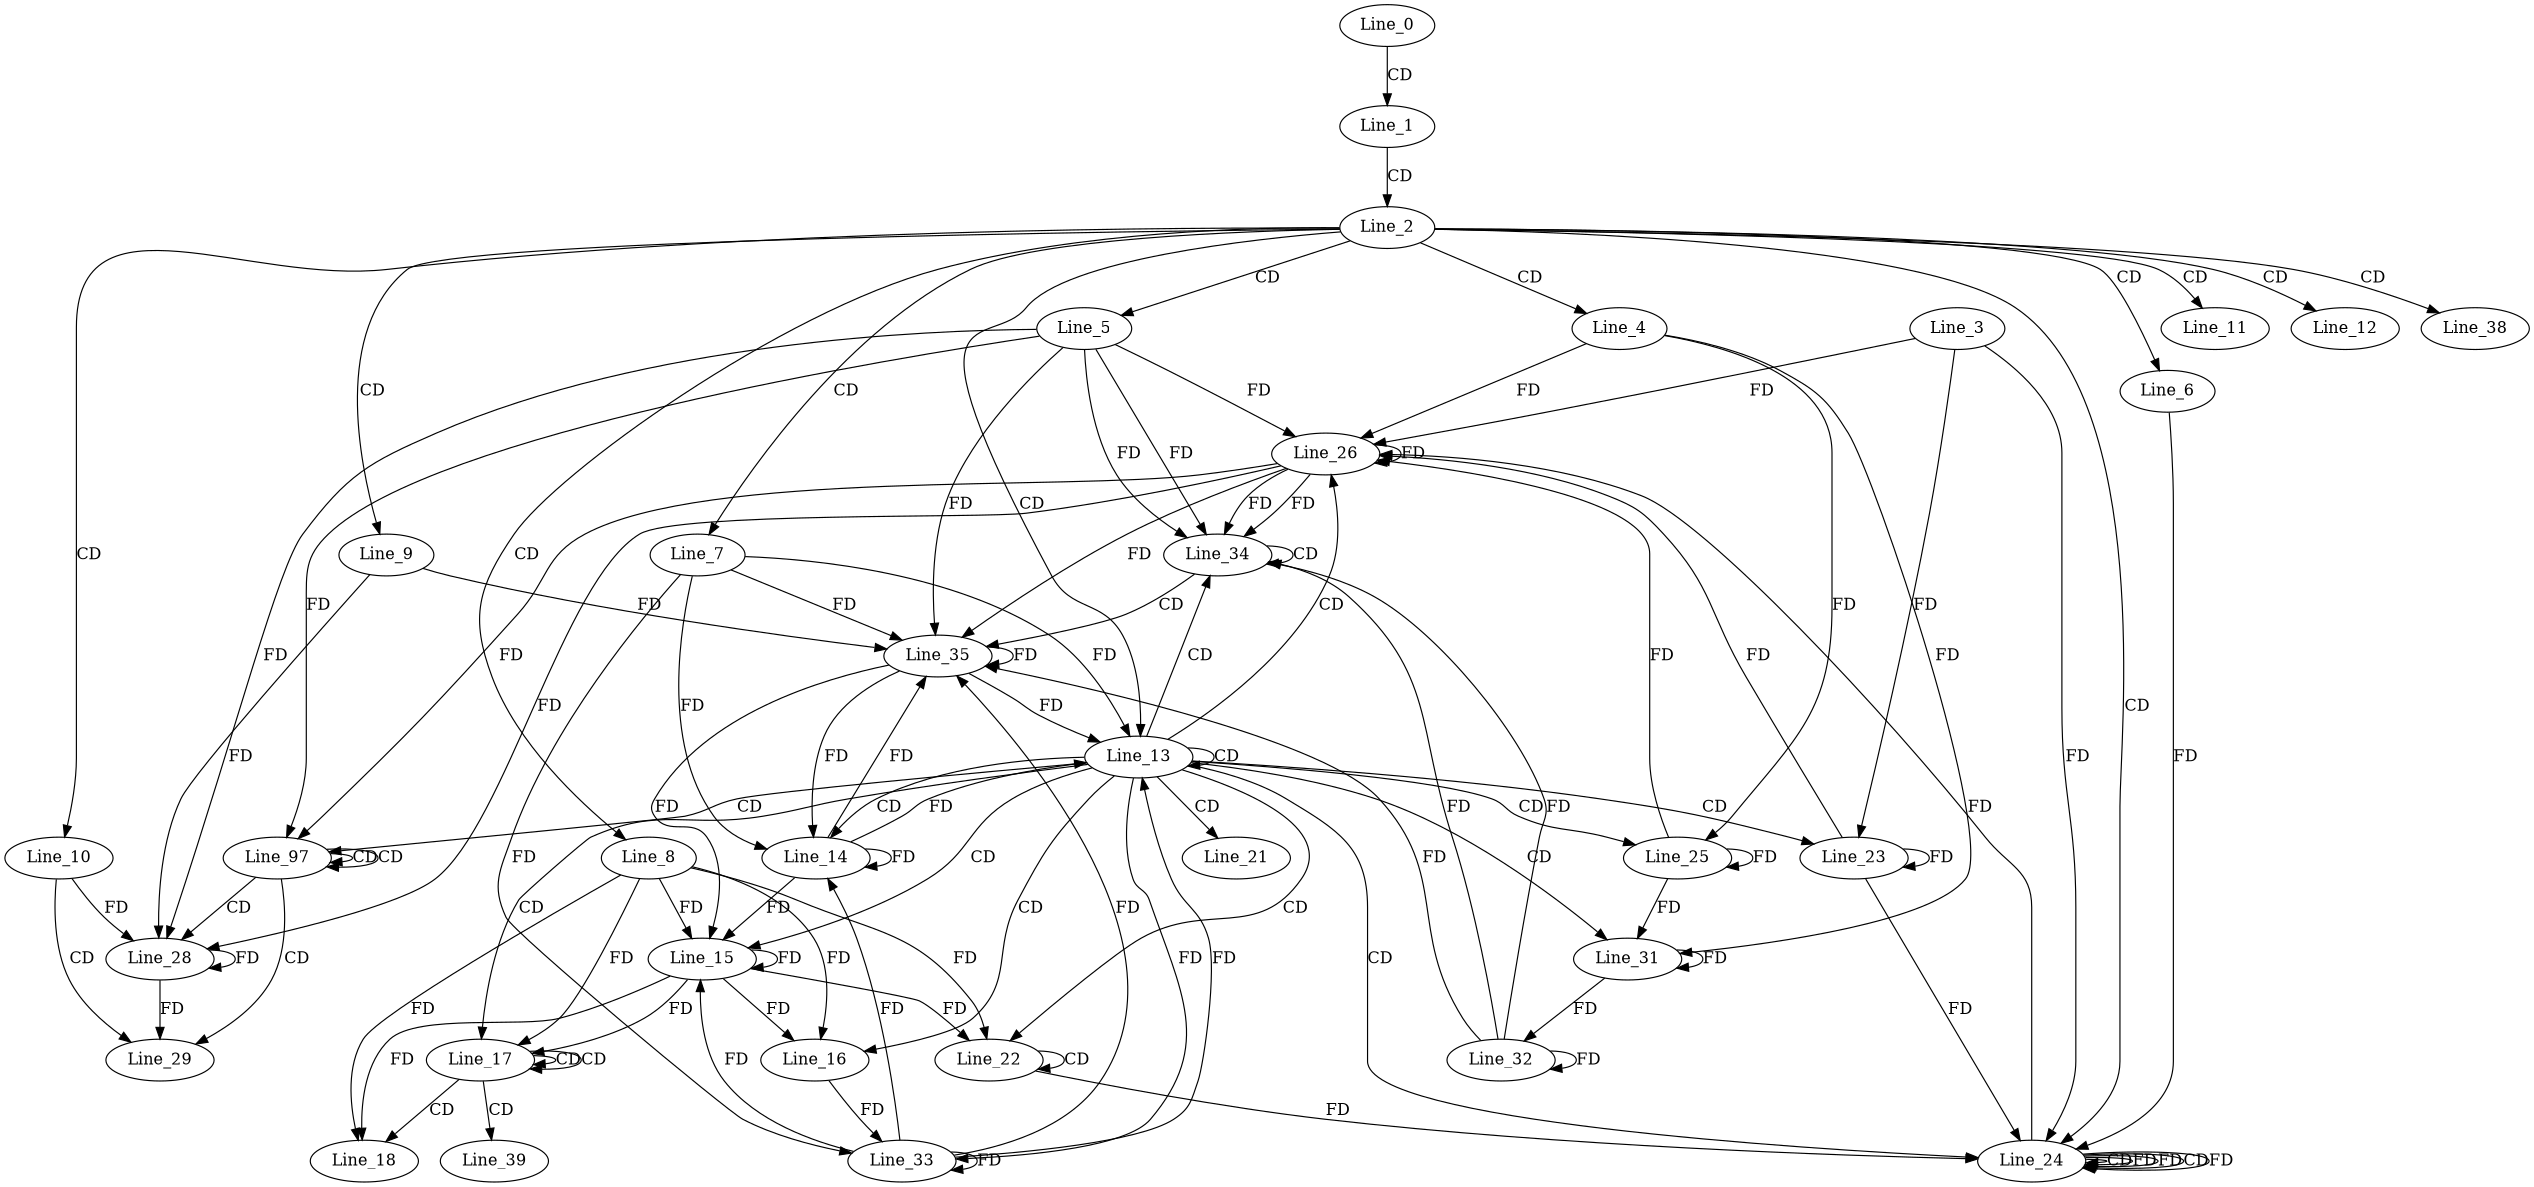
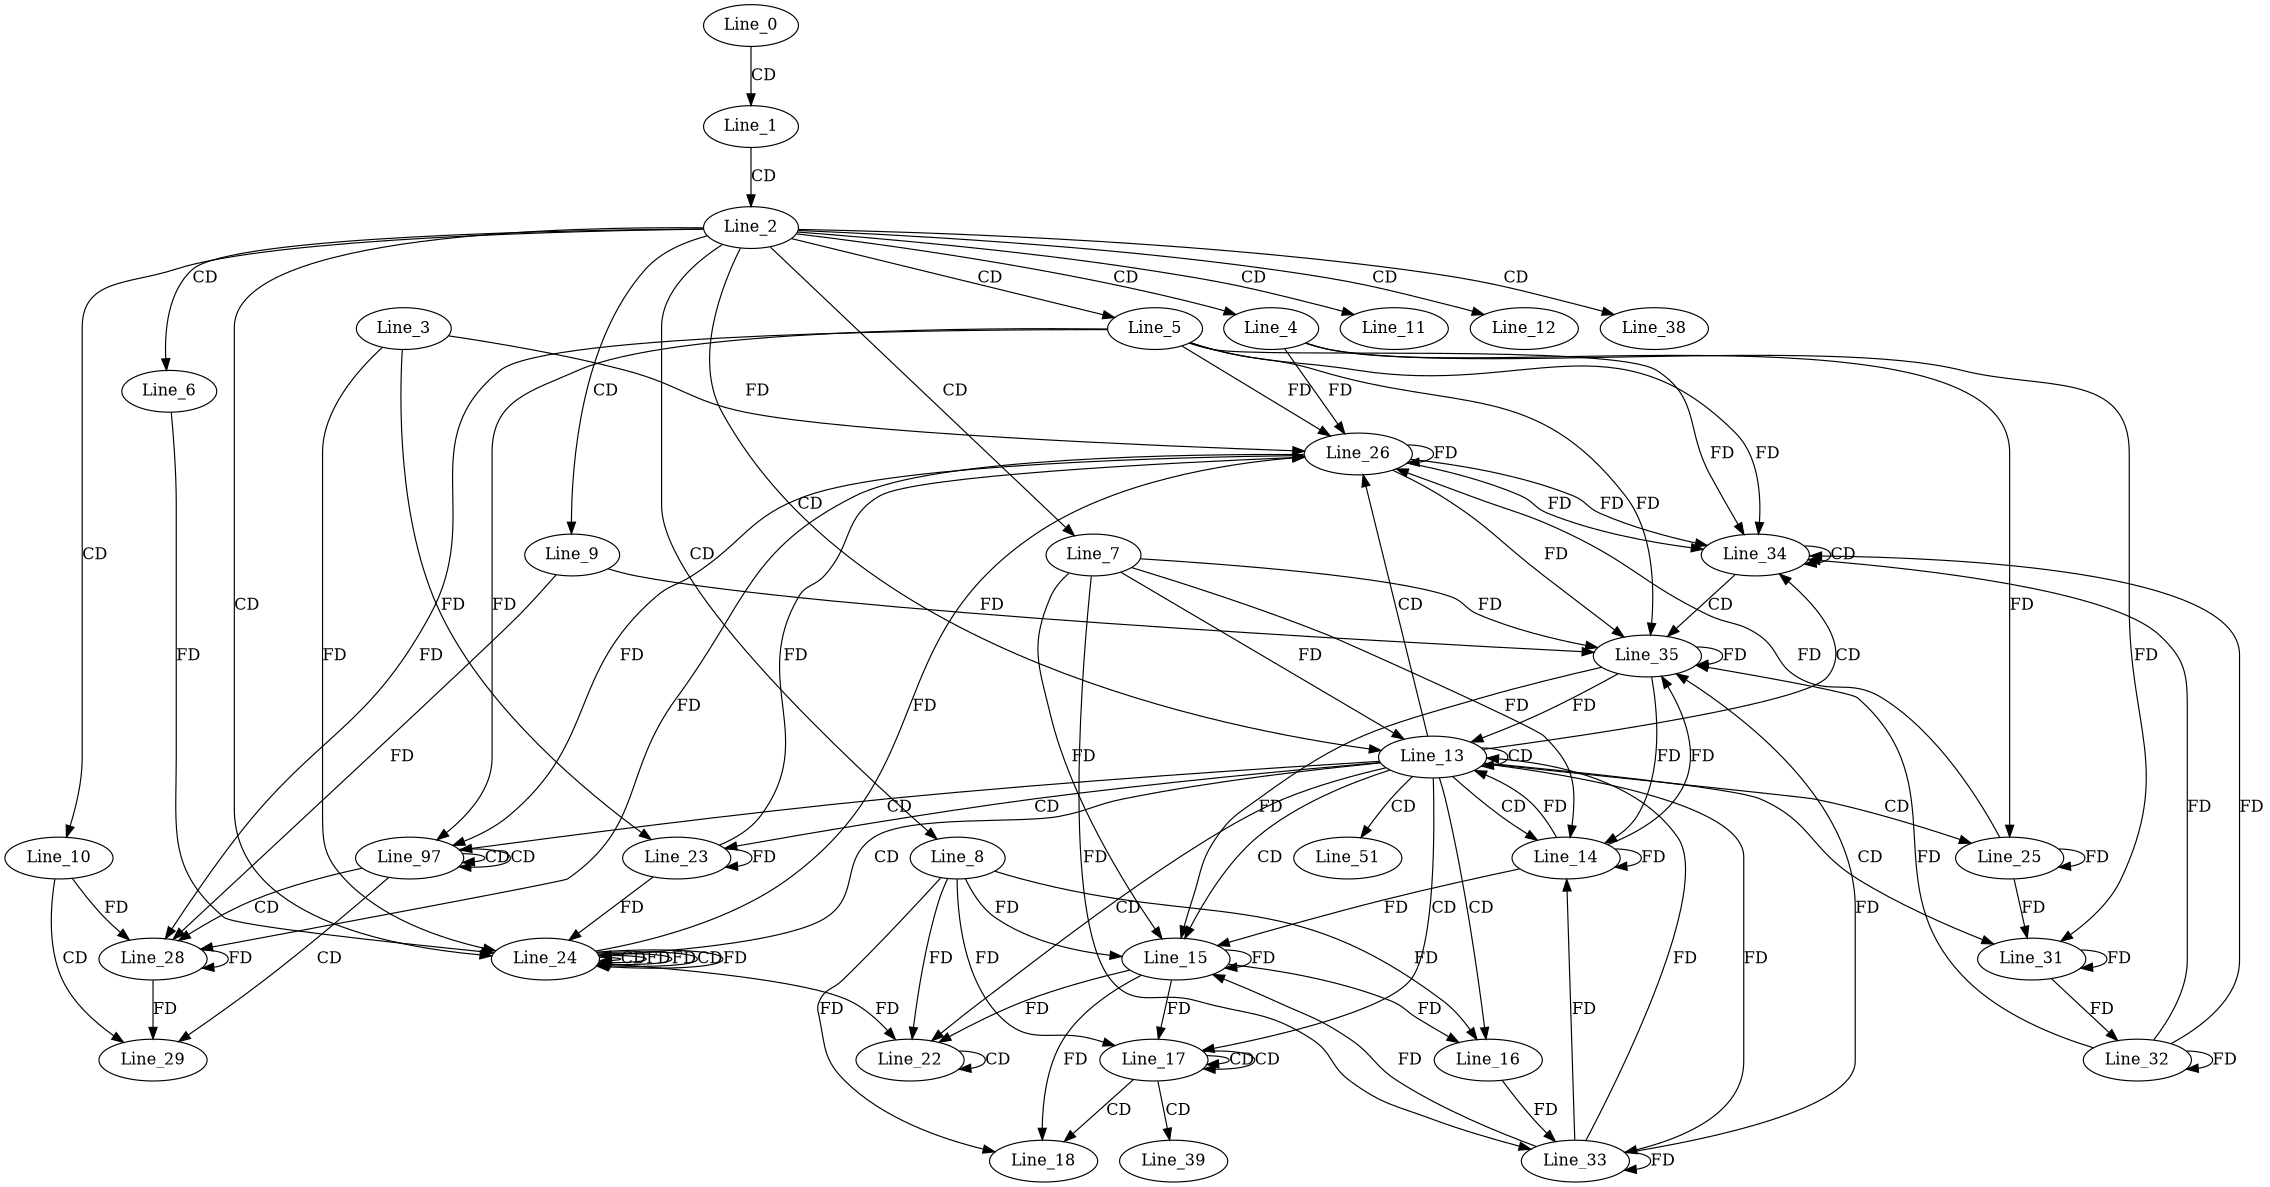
edge "Line_7" -> "Line_15": added, label "FD"
node "Line_21": label "Line_21" -> "Line_51"
edge "Line_22" -> "Line_24": reversed
